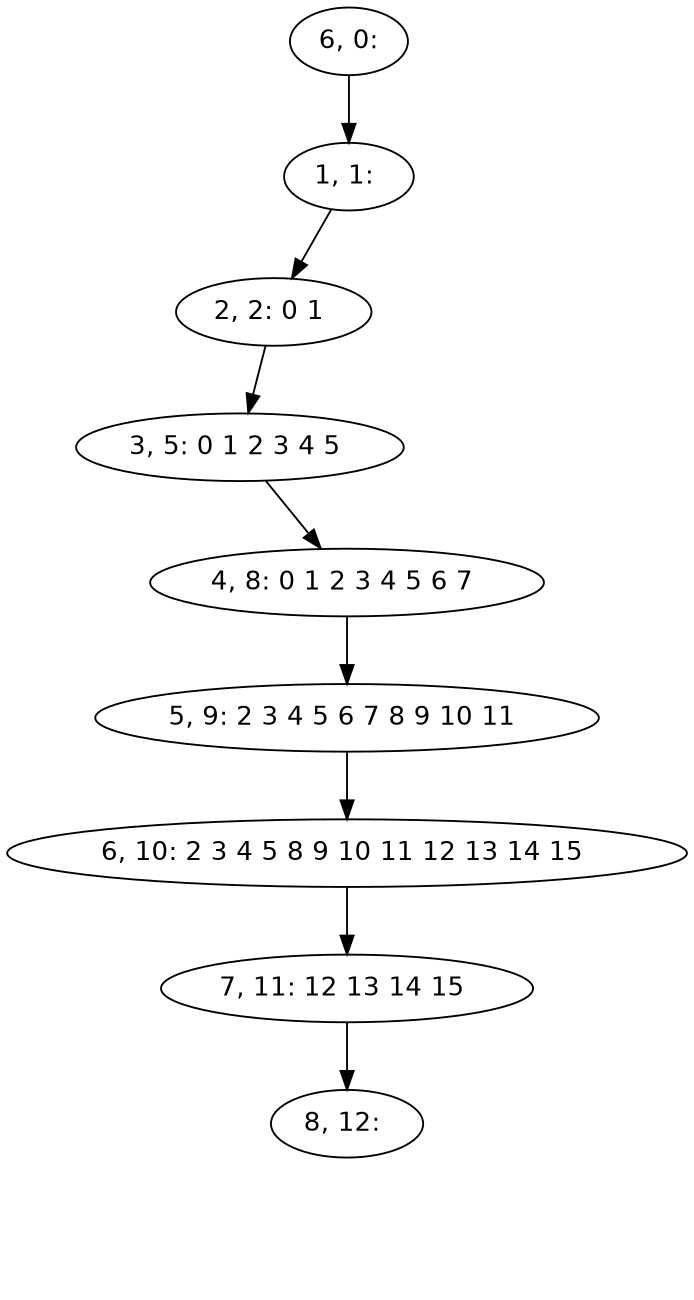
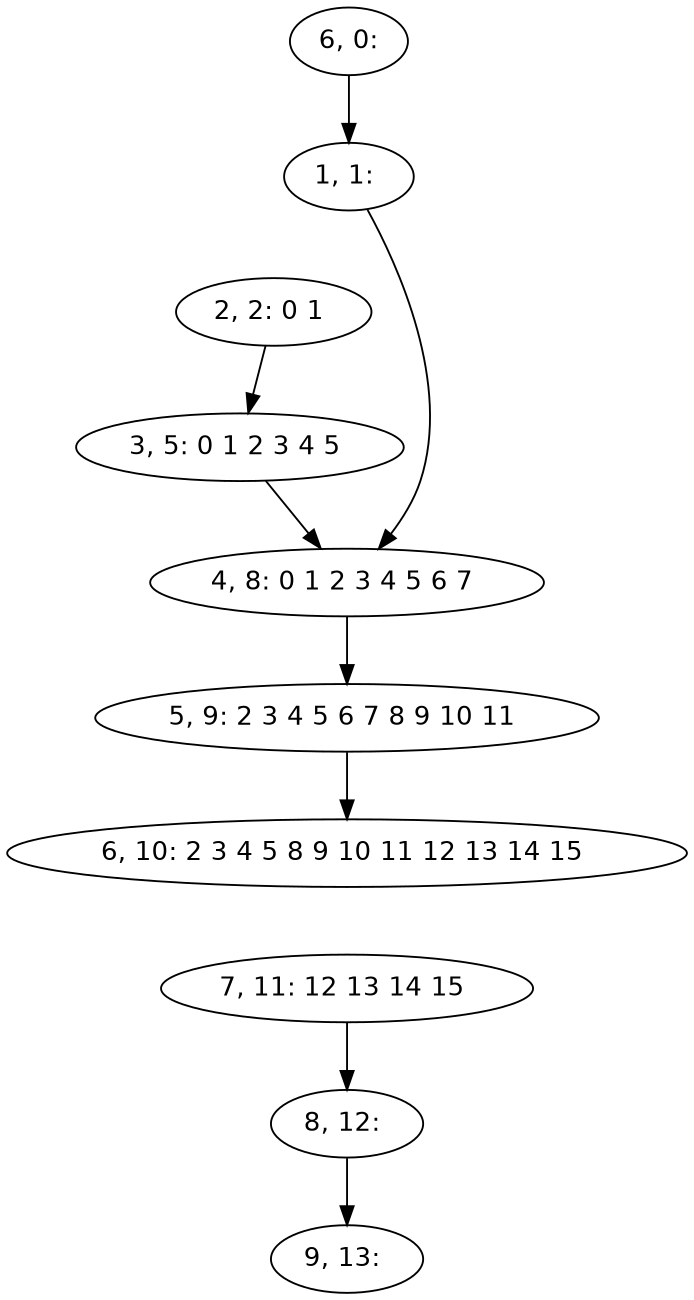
edge "1, 1:" -> "2, 2: 0 1": now "1, 1:" -> "4, 8: 0 1 2 3 4 5 6 7"
edge "6, 10: 2 3 4 5 8 9 10 11 12 13 14 15" -> "7, 11: 12 13 14 15": removed
node "9, 13:": added
